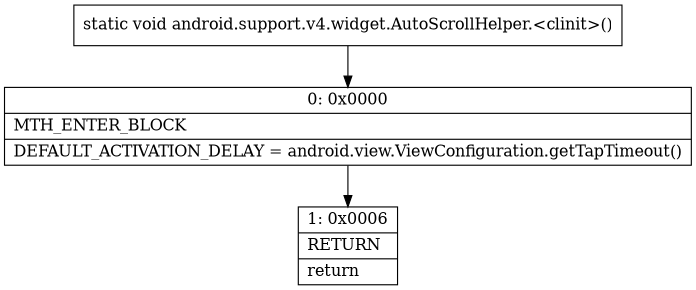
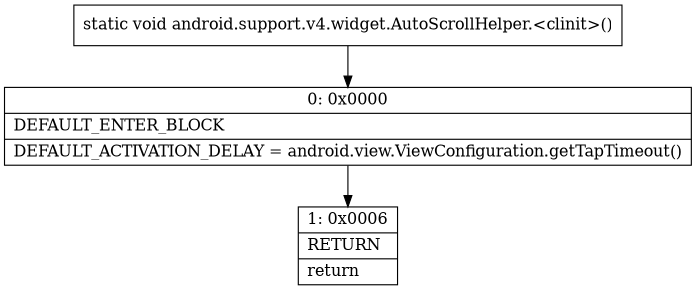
node "0: 0x0000": text "MTH_ENTER_BLOCK" -> "DEFAULT_ENTER_BLOCK"
